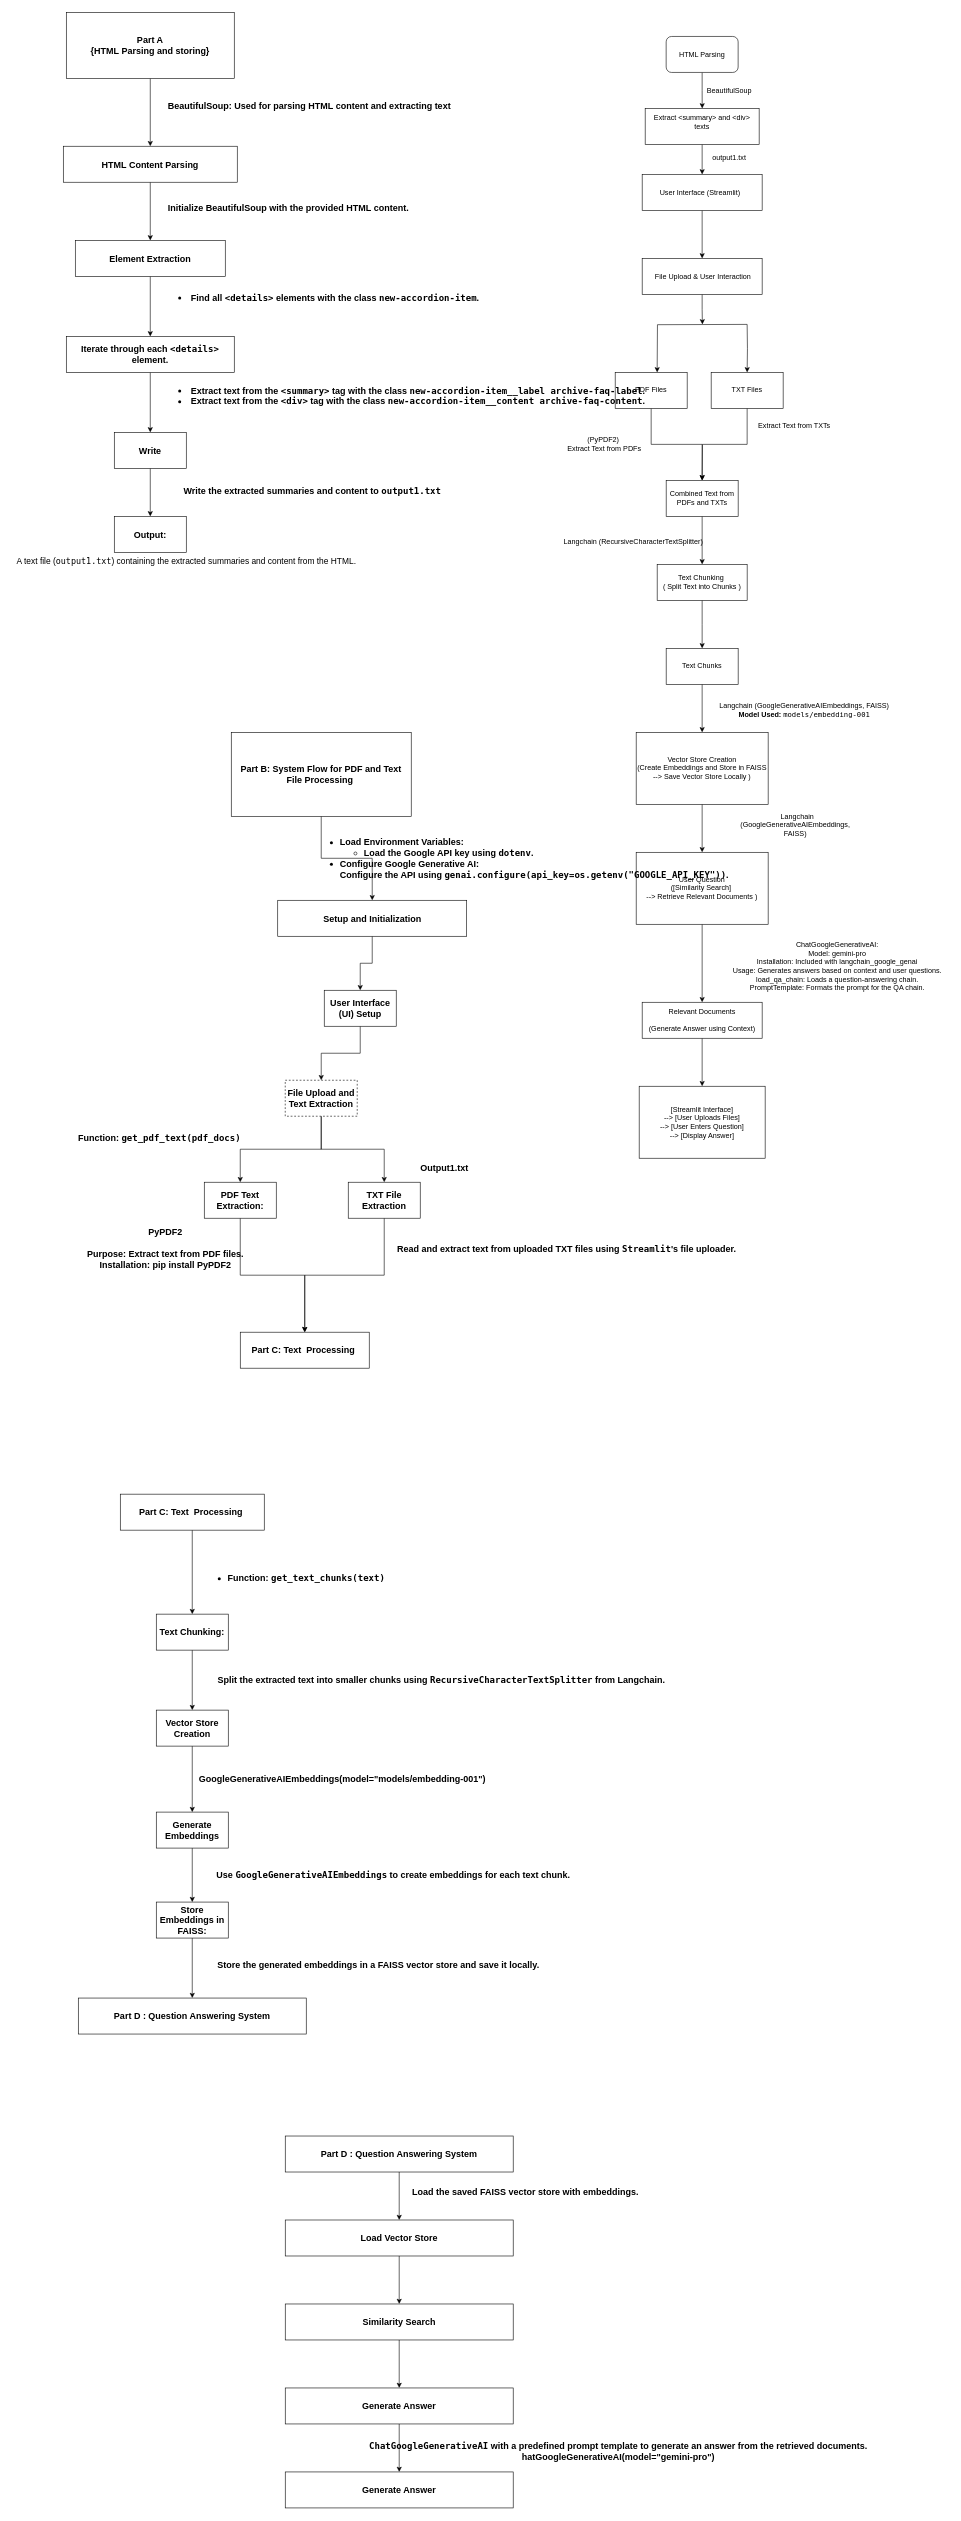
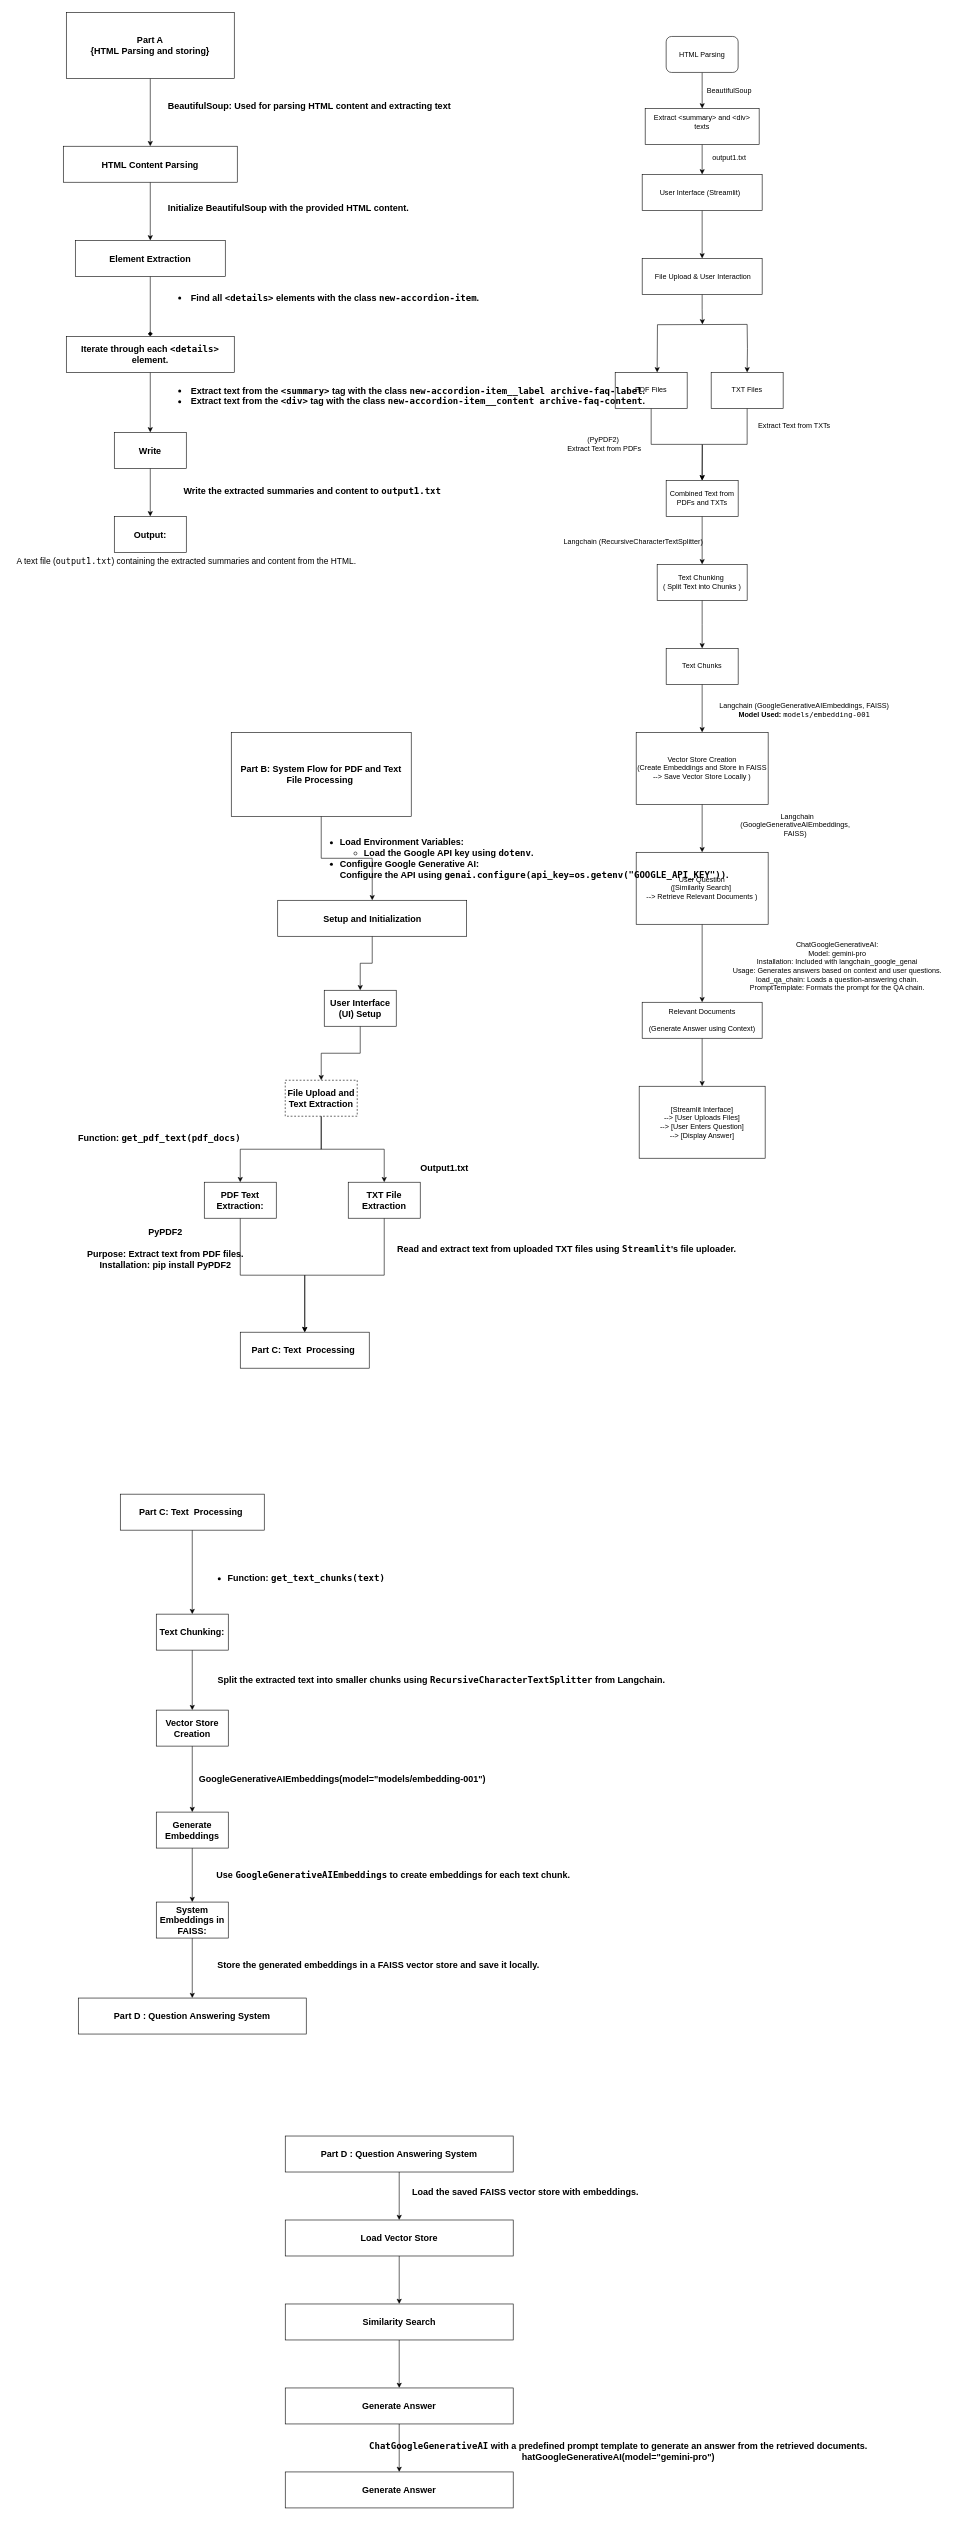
edge "Element Extraction" -> "Iterate through each <details> element.": arrowhead classic -> diamond
node "Store Embeddings in FAISS:": label "Store Embeddings in FAISS:" -> "System Embeddings in FAISS:"
